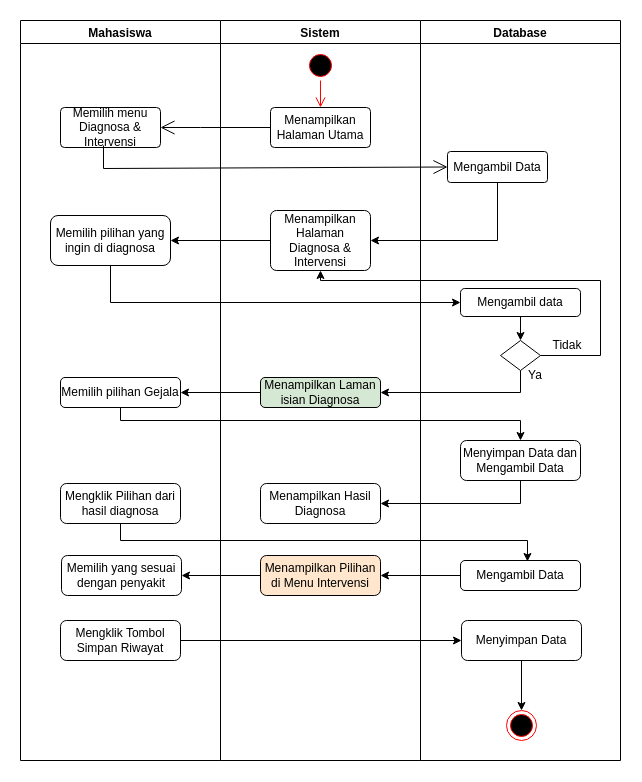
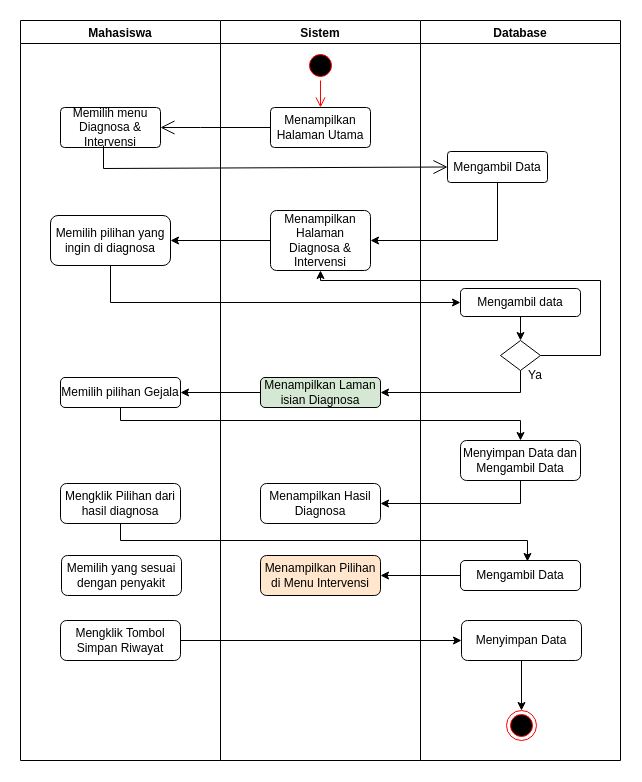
node "Tidak": removed
edge "Menampilkan Pilihan di Menu Intervensi" -> "Memilih yang sesuai dengan penyakit": removed
